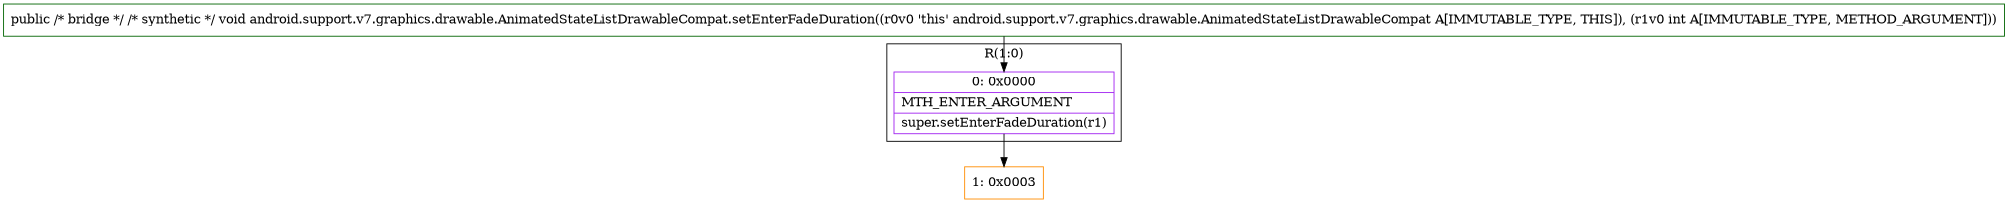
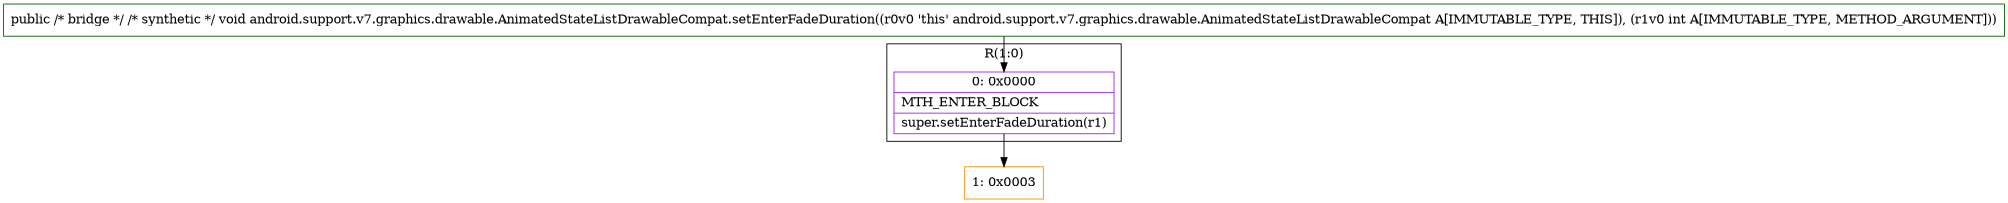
node "0: 0x0000": text "MTH_ENTER_ARGUMENT" -> "MTH_ENTER_BLOCK"
